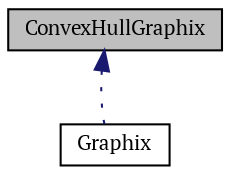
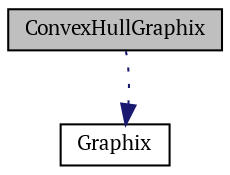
edge "Graphix" -> "ConvexHullGraphix": reversed
